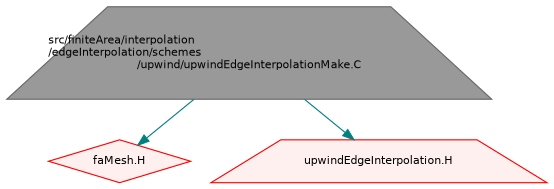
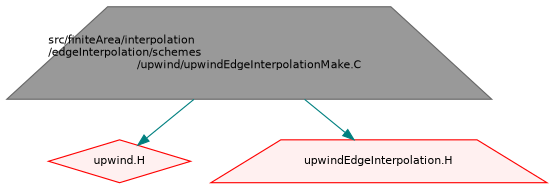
node "faMesh.H": label "faMesh.H" -> "upwind.H"
